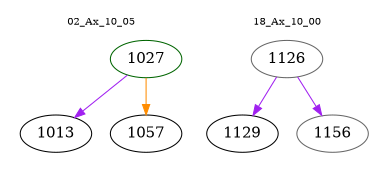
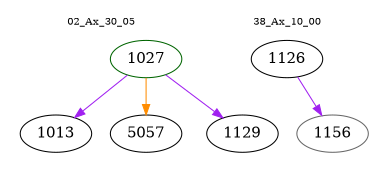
cluster "02_Ax_10_05": label "02_Ax_10_05" -> "02_Ax_30_05"
cluster "18_Ax_10_00": label "18_Ax_10_00" -> "38_Ax_10_00"
node "1126": color gray40 -> black
edge "1126" -> "1129": now "1027" -> "1129"
node "1057": label "1057" -> "5057"
